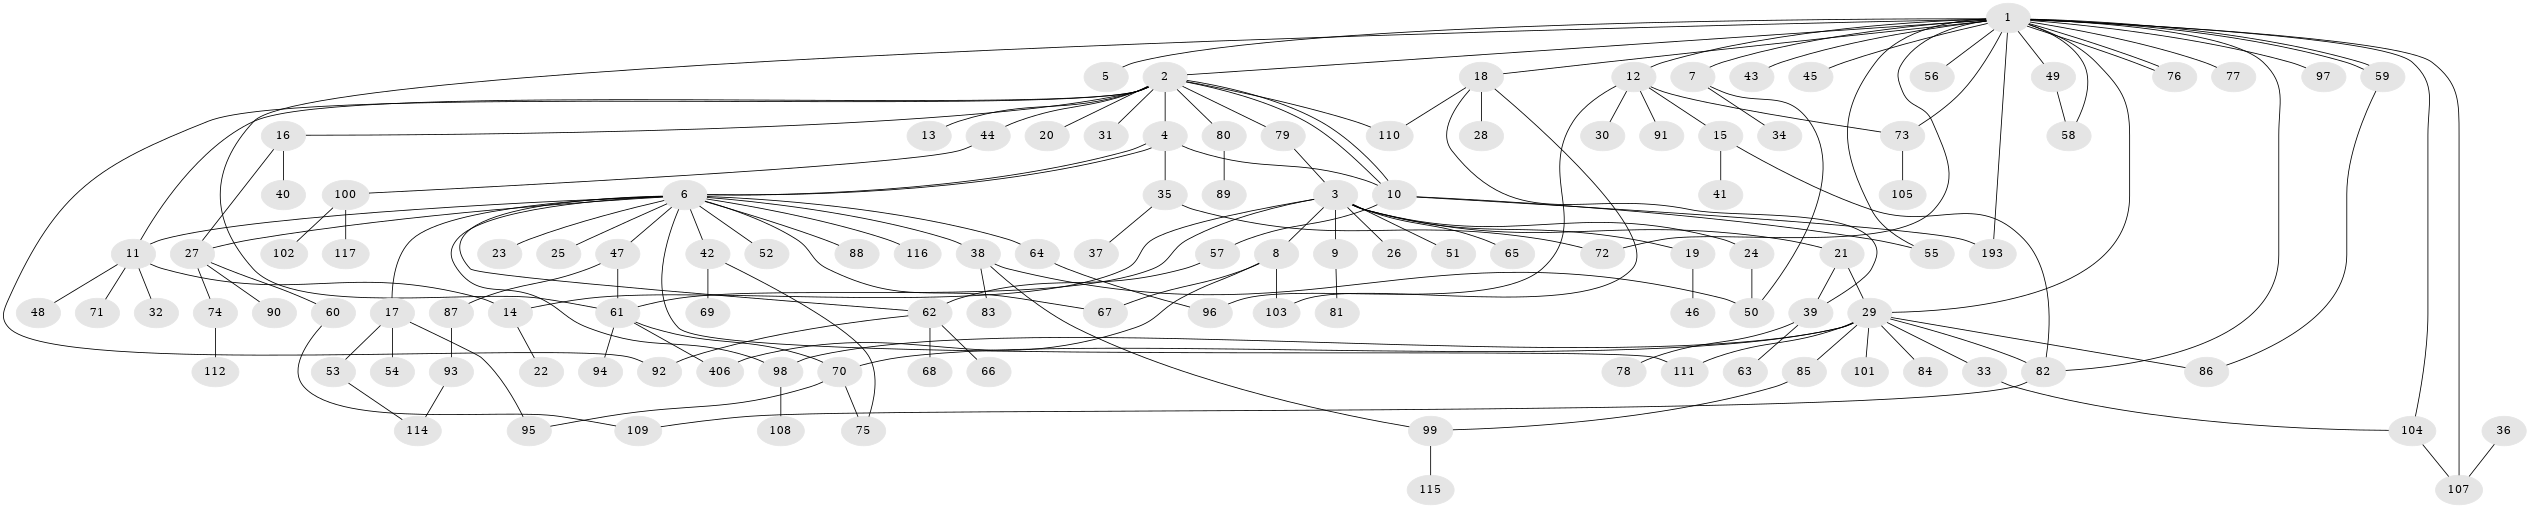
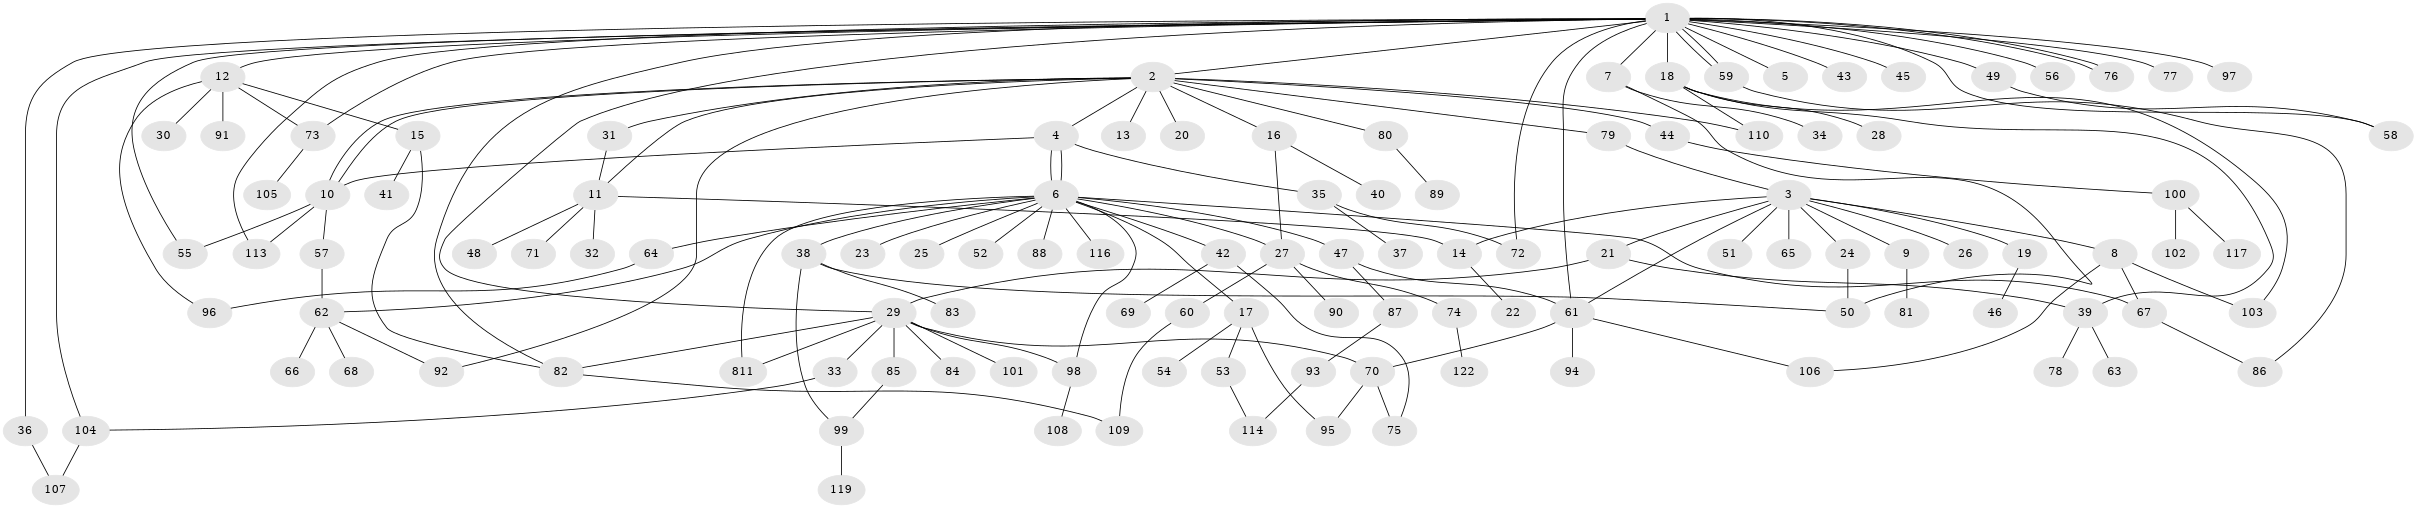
edge "1" -- "107": now "1" -- "36"
edge "6" -- "11": now "31" -- "11"
node "193": label "193" -> "113"
edge "29" -- "86": now "67" -- "86"
node "112": label "112" -> "122"
node "406": label "406" -> "106"
node "111": label "111" -> "811"
node "115": label "115" -> "119"
